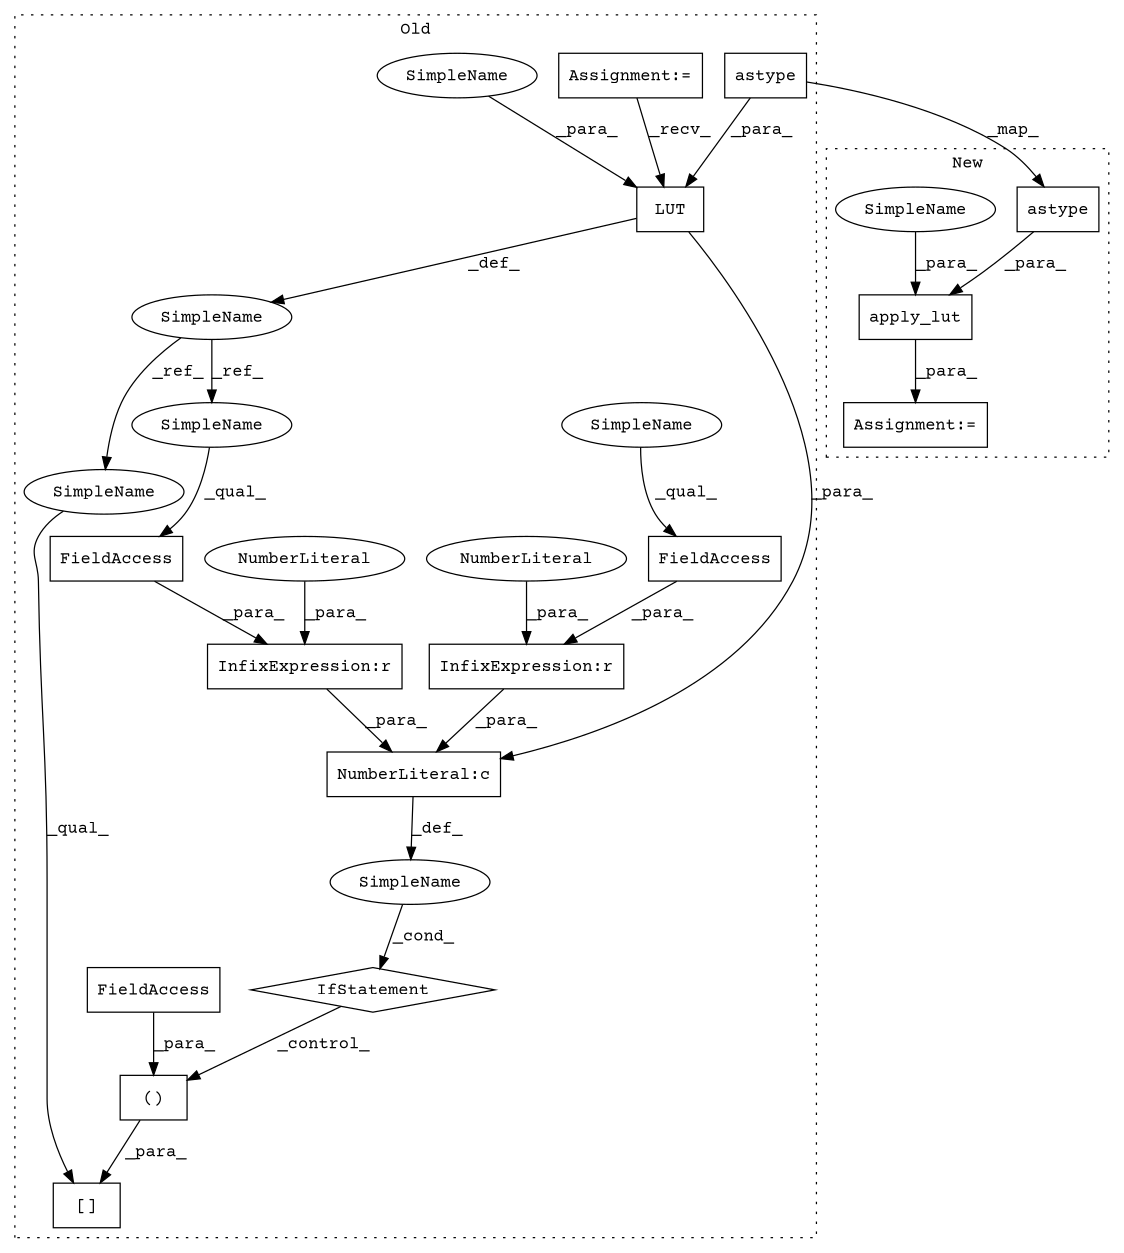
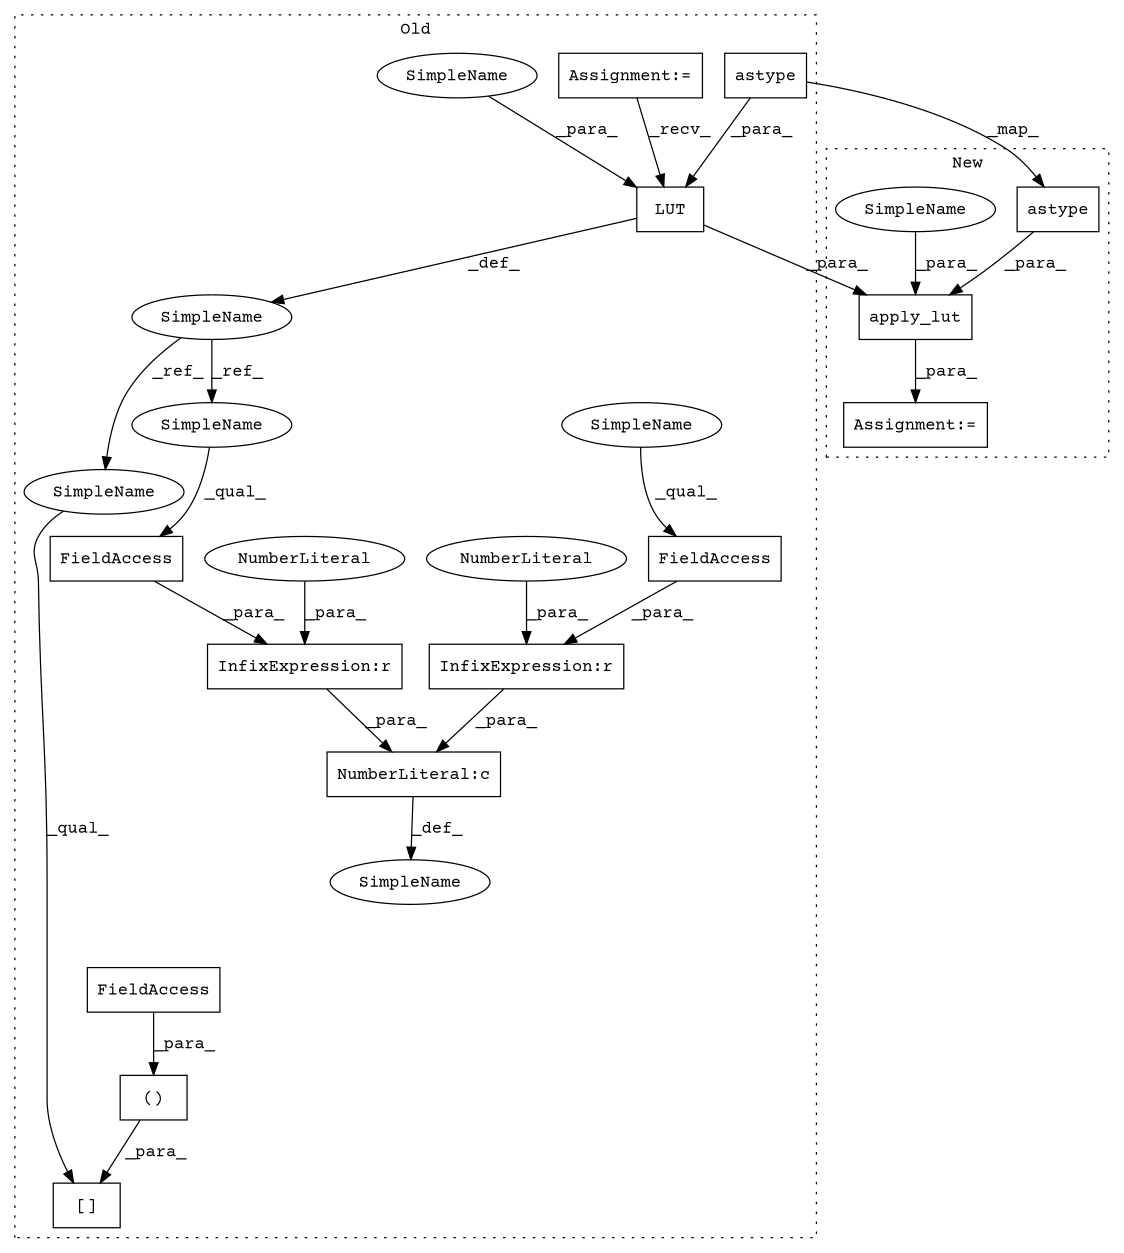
edge "LUT" -> "NumberLiteral:c": now "LUT" -> "apply_lut"
node "IfStatement": removed
